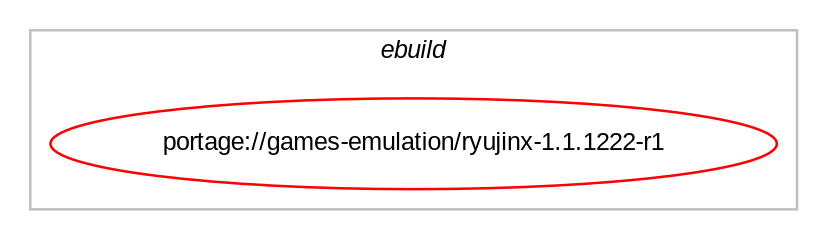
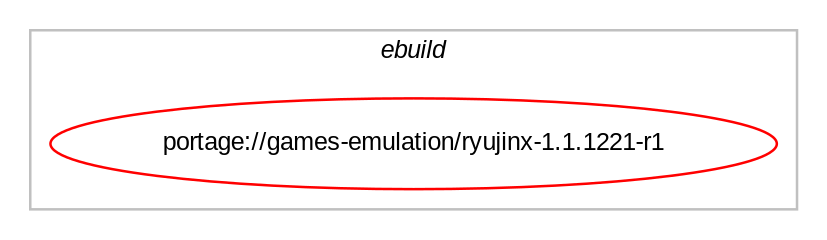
node "portage://games-emulation/ryujinx-1.1.1222-r1": label "portage://games-emulation/ryujinx-1.1.1222-r1" -> "portage://games-emulation/ryujinx-1.1.1221-r1"
